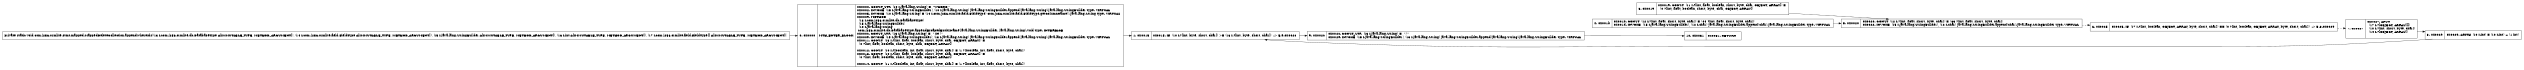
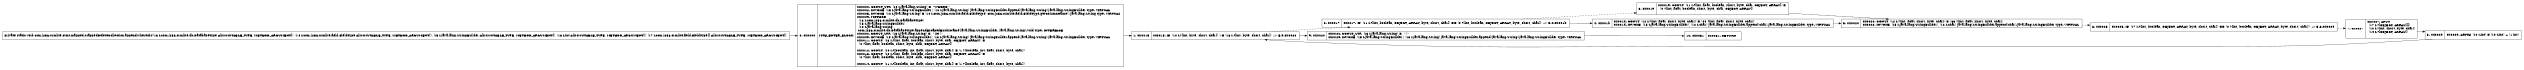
node "2: 0x0017": added
